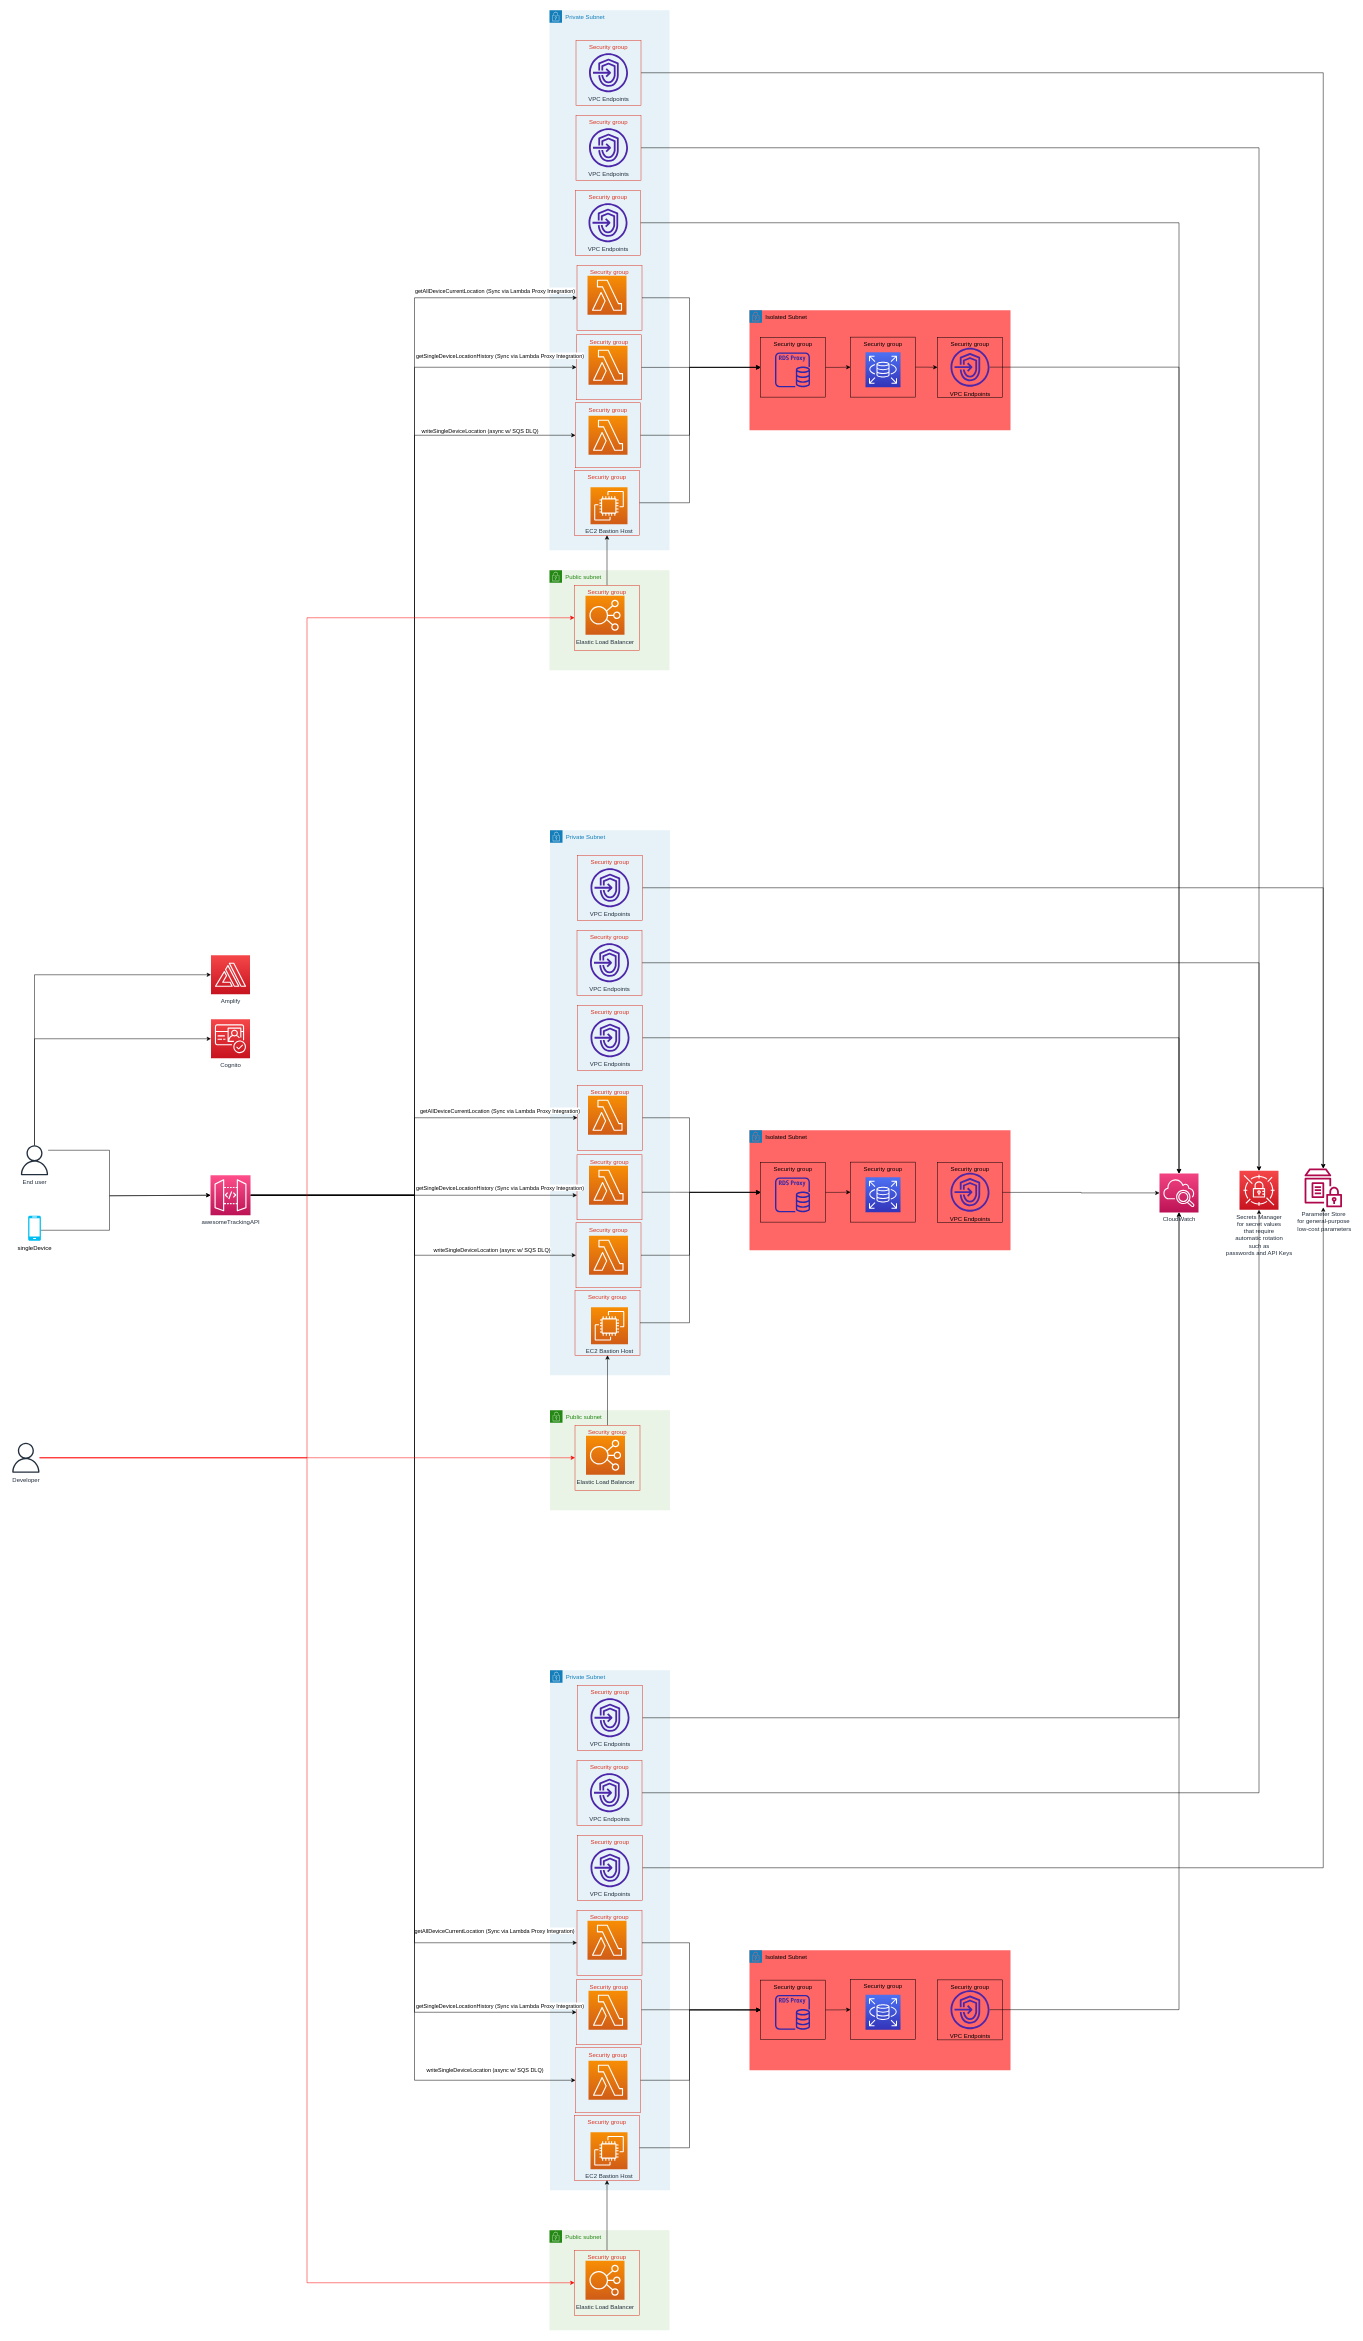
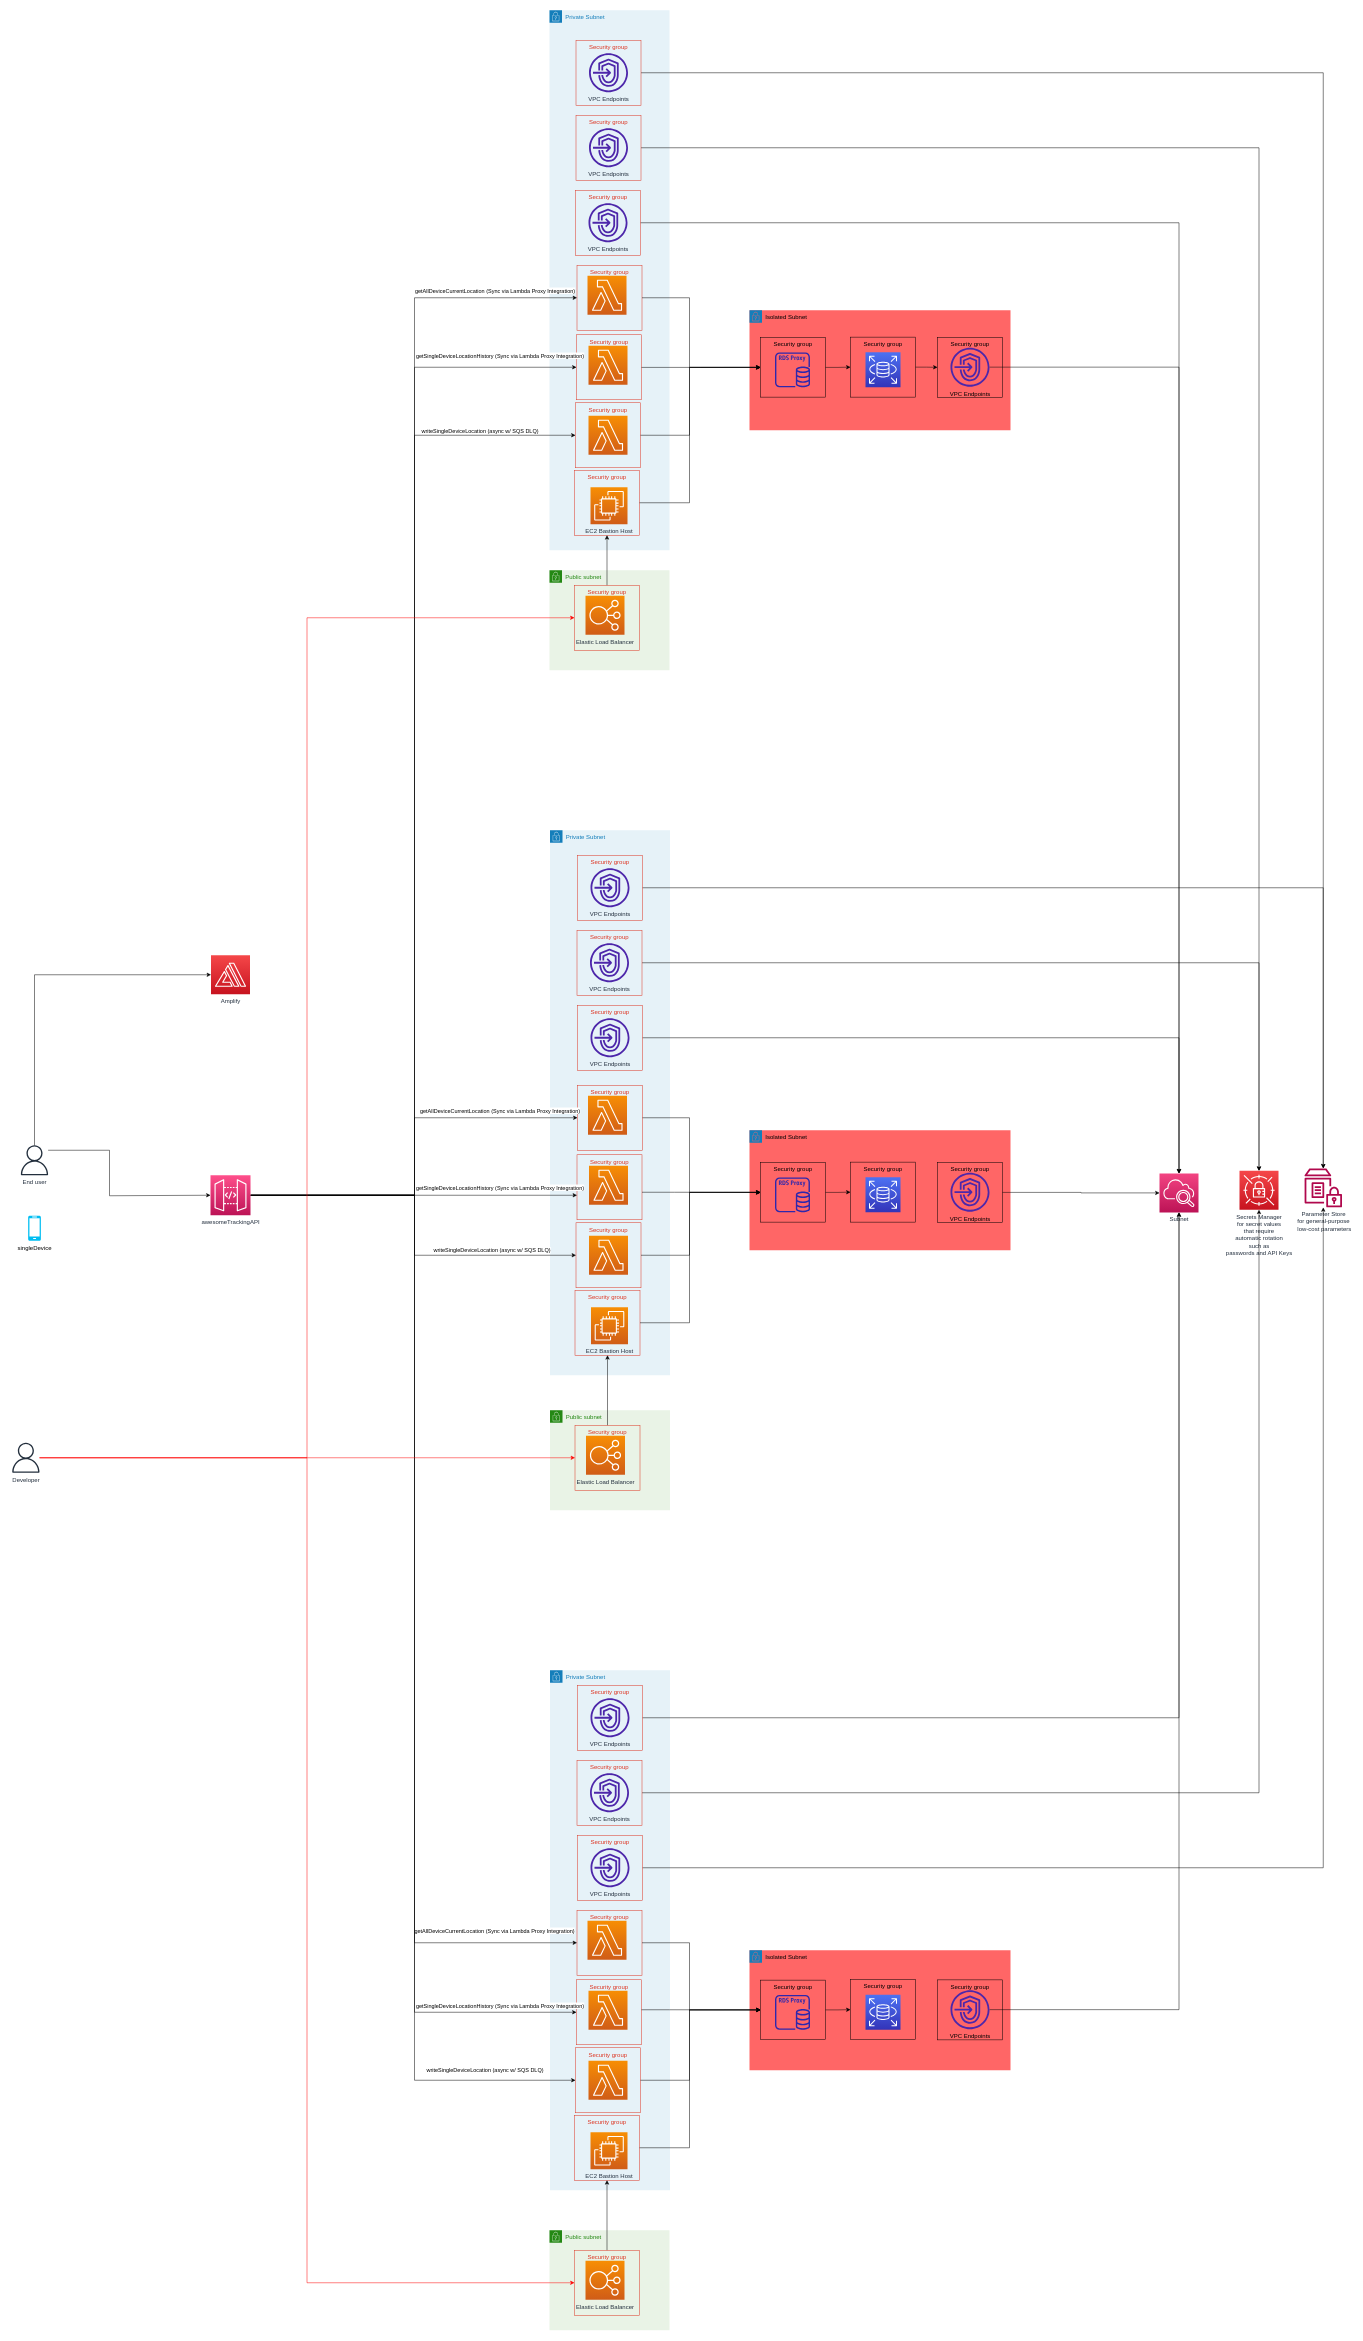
edge "End user" -> "Cognito": removed
node "Cognito": removed
node "CloudWatch": label "CloudWatch" -> "Subnet"
edge "singleDevice" -> "awesomeTrackingAPI": removed
